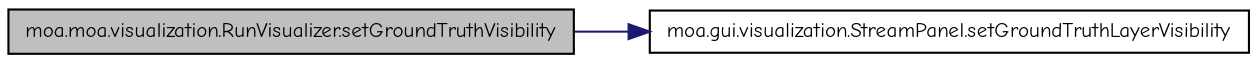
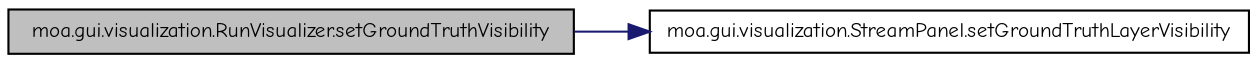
node "moa.moa.visualization.RunVisualizer.setGroundTruthVisibility": label "moa.moa.visualization.RunVisualizer.setGroundTruthVisibility" -> "moa.gui.visualization.RunVisualizer.setGroundTruthVisibility"
